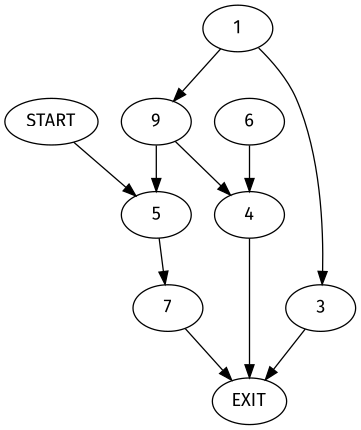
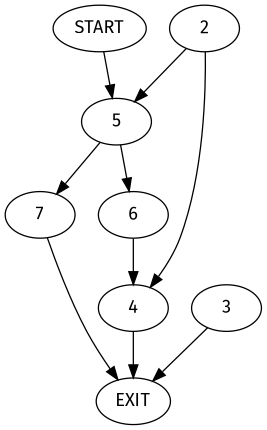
node "1": removed
node "9": label "9" -> "2"
edge "5" -> "6": added
